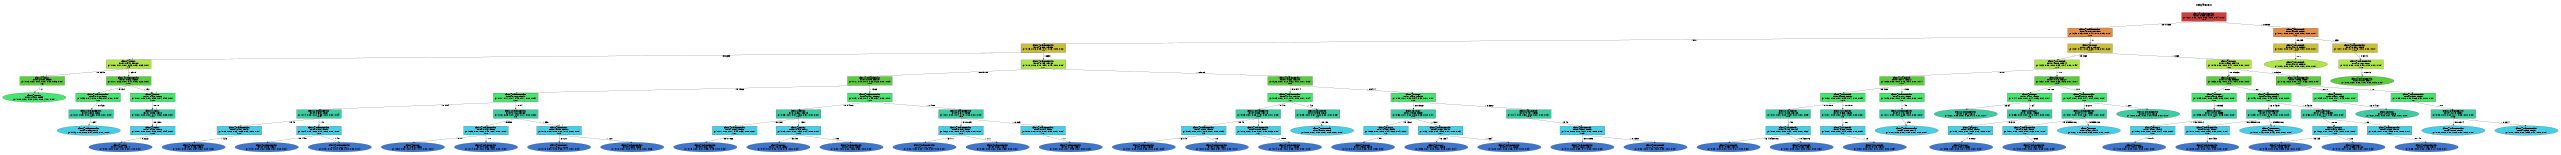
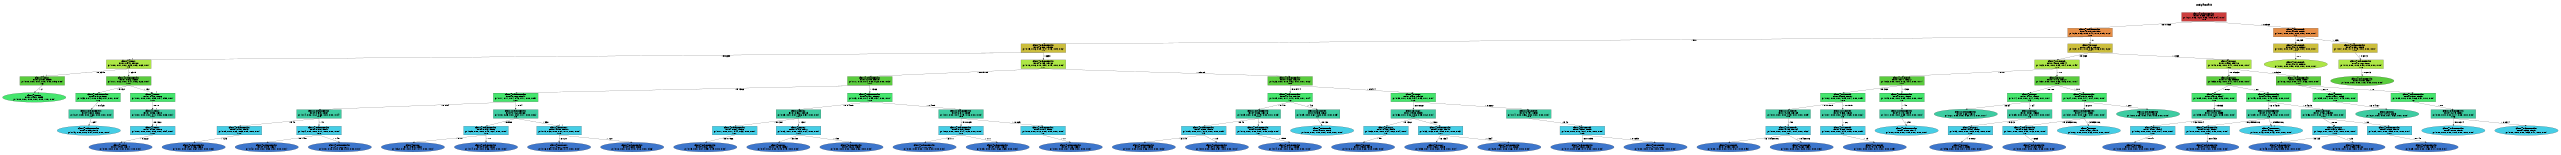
node "steel-plates-error": label "steel-plates-error" -> "steel-plates-fault"
